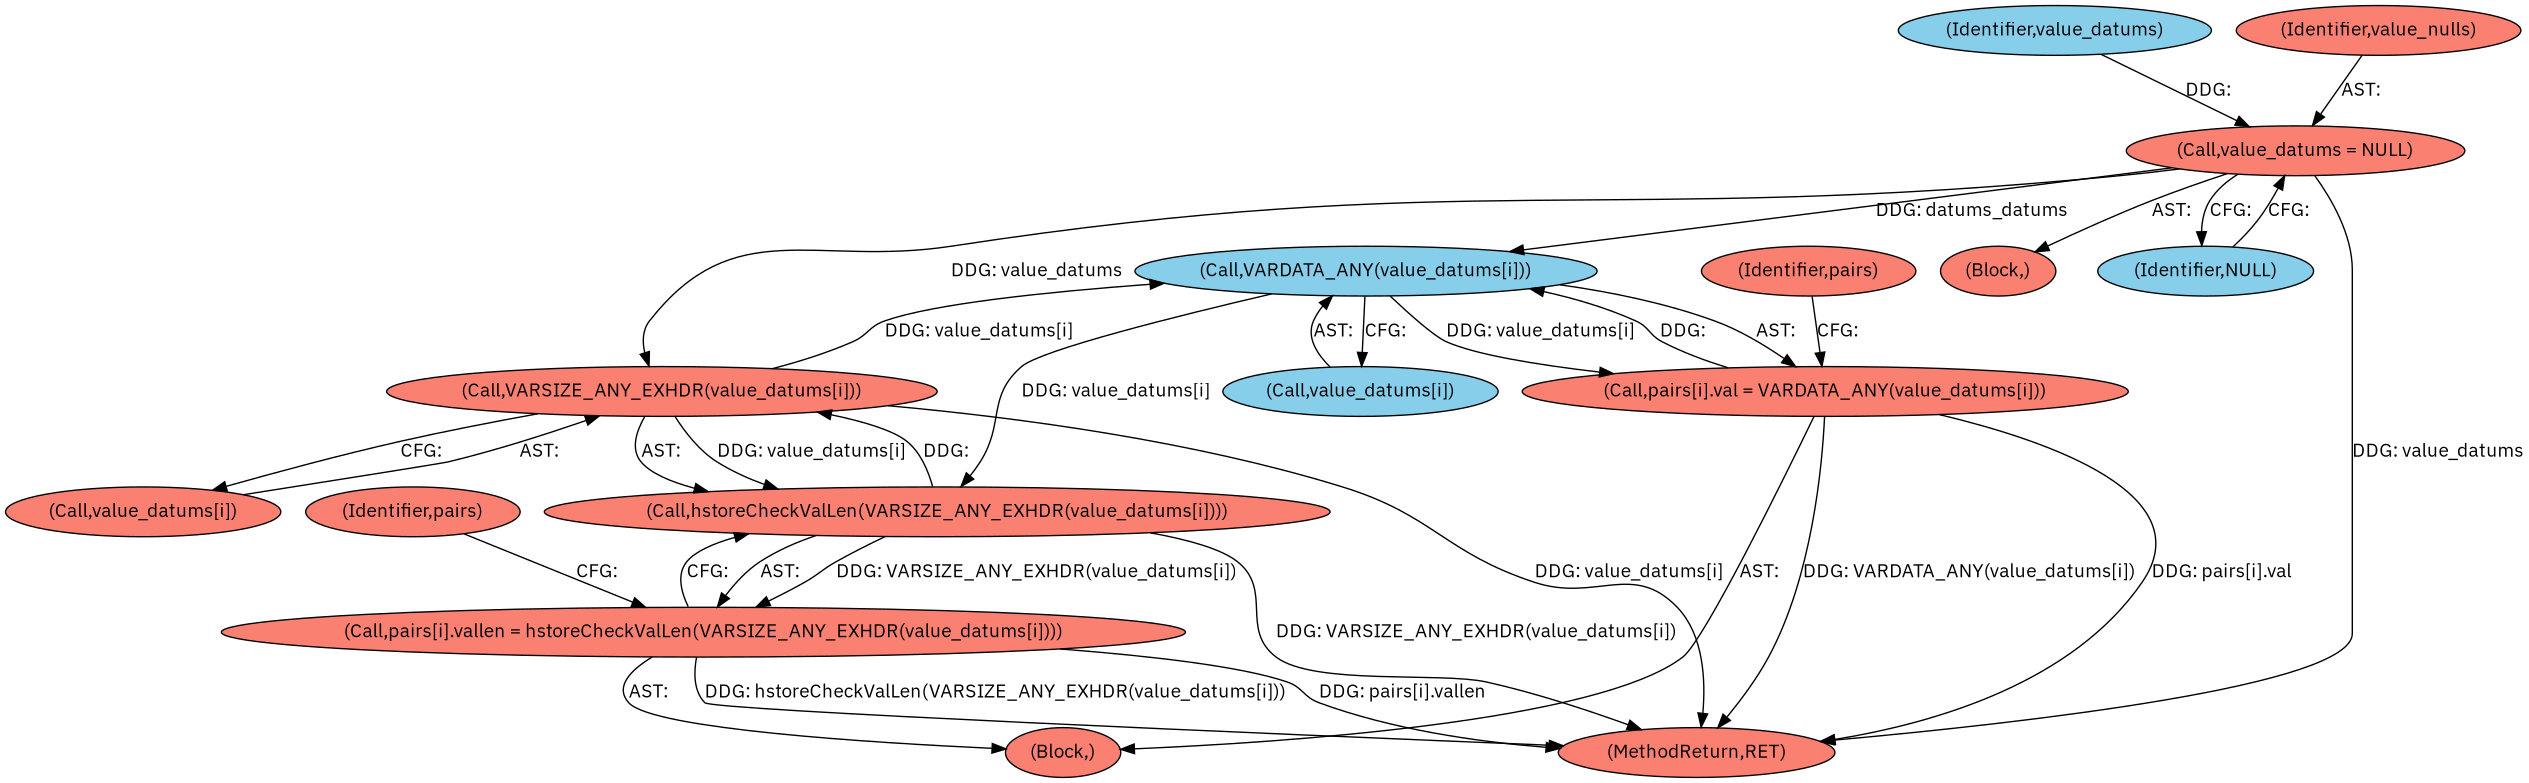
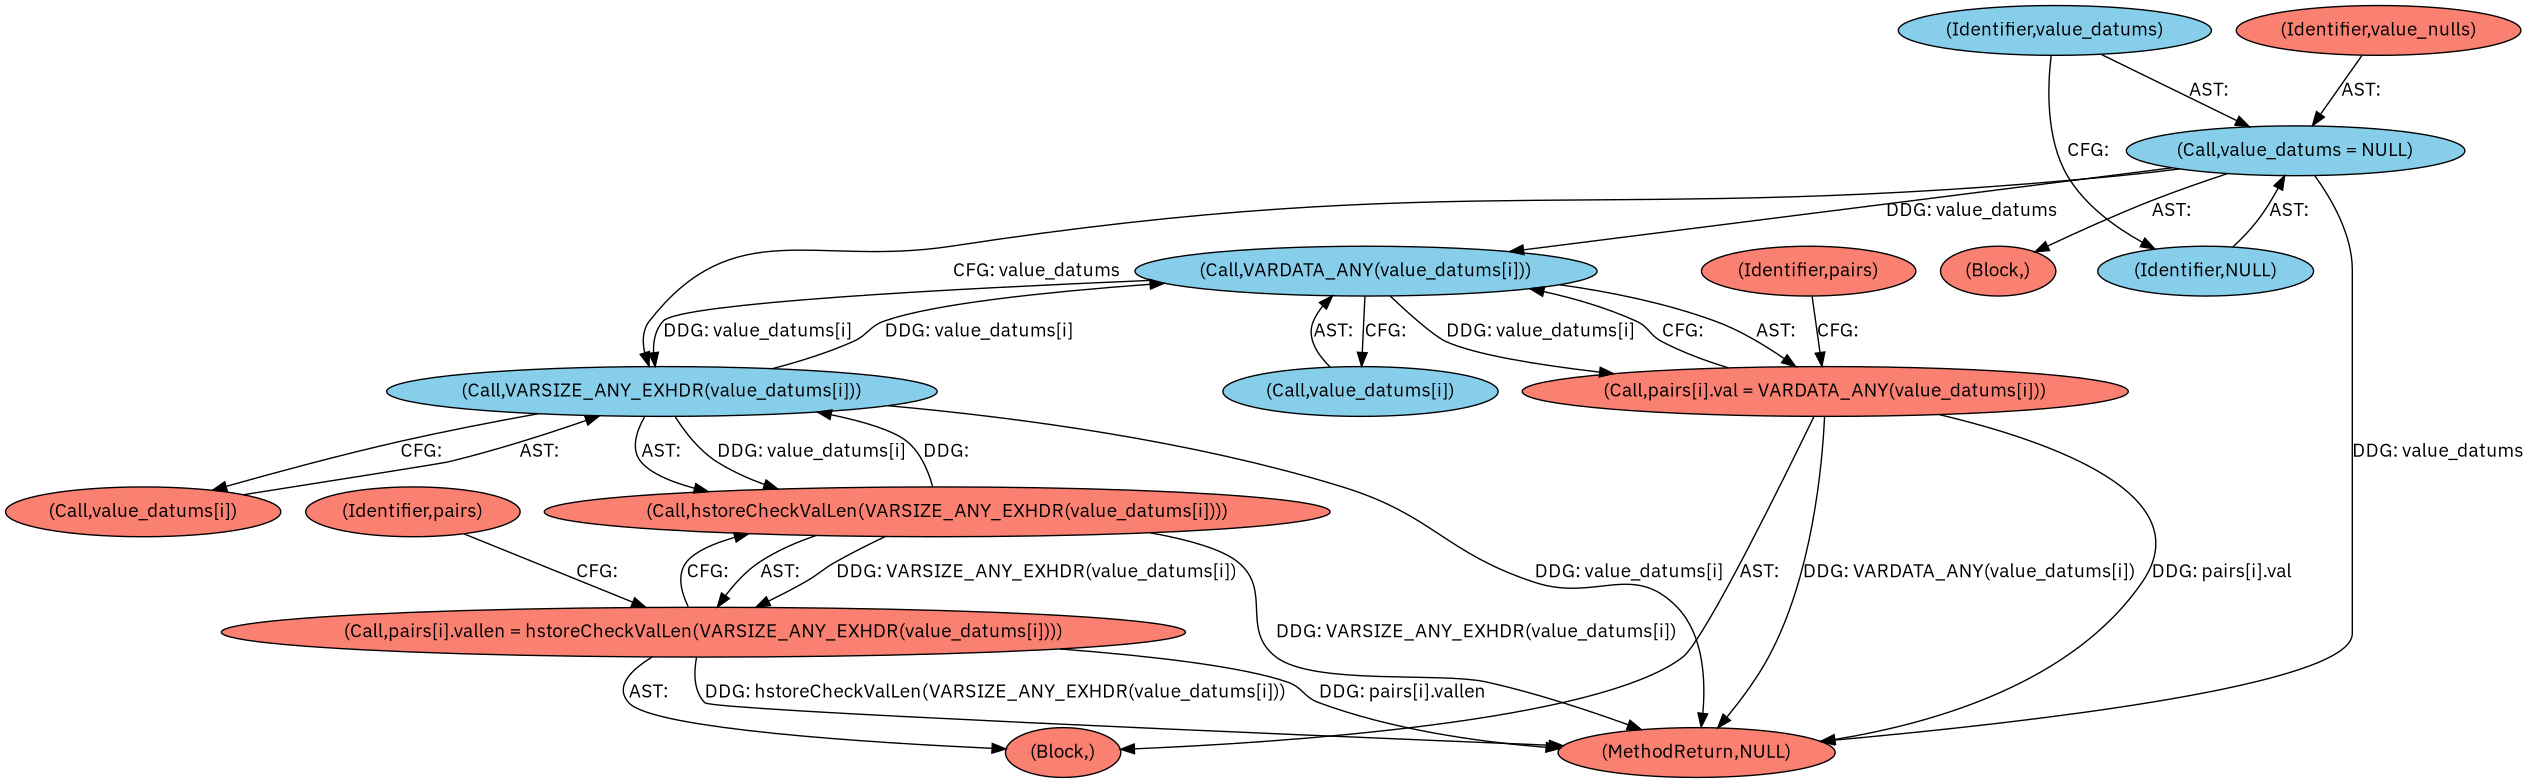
edge "(Identifier,value_datums)" -> "(Call,value_datums = NULL)": label "DDG: " -> "AST: "
node "(Call,value_datums = NULL)": fillcolor salmon -> skyblue
edge "(Call,value_datums = NULL)" -> "(Identifier,NULL)": now "(Identifier,value_datums)" -> "(Identifier,NULL)"
edge "(Call,value_datums = NULL)" -> "(Call,VARDATA_ANY(value_datums[i]))": label "DDG: datums_datums" -> "DDG: value_datums"
edge "(Identifier,NULL)" -> "(Call,value_datums = NULL)": label "CFG: " -> "AST: "
edge "(Call,value_datums = NULL)" -> "(Call,VARSIZE_ANY_EXHDR(value_datums[i]))": label "DDG: value_datums" -> "CFG: value_datums"
edge "(Call,pairs[i].val = VARDATA_ANY(value_datums[i]))" -> "(Call,VARDATA_ANY(value_datums[i]))": label "DDG: " -> "CFG: "
edge "(Call,VARDATA_ANY(value_datums[i]))" -> "(Call,hstoreCheckValLen(VARSIZE_ANY_EXHDR(value_datums[i])))": now "(Call,VARDATA_ANY(value_datums[i]))" -> "(Call,VARSIZE_ANY_EXHDR(value_datums[i]))"
node "(Call,VARSIZE_ANY_EXHDR(value_datums[i]))": fillcolor salmon -> skyblue
node "(MethodReturn,RET)": label "(MethodReturn,RET)" -> "(MethodReturn,NULL)"
